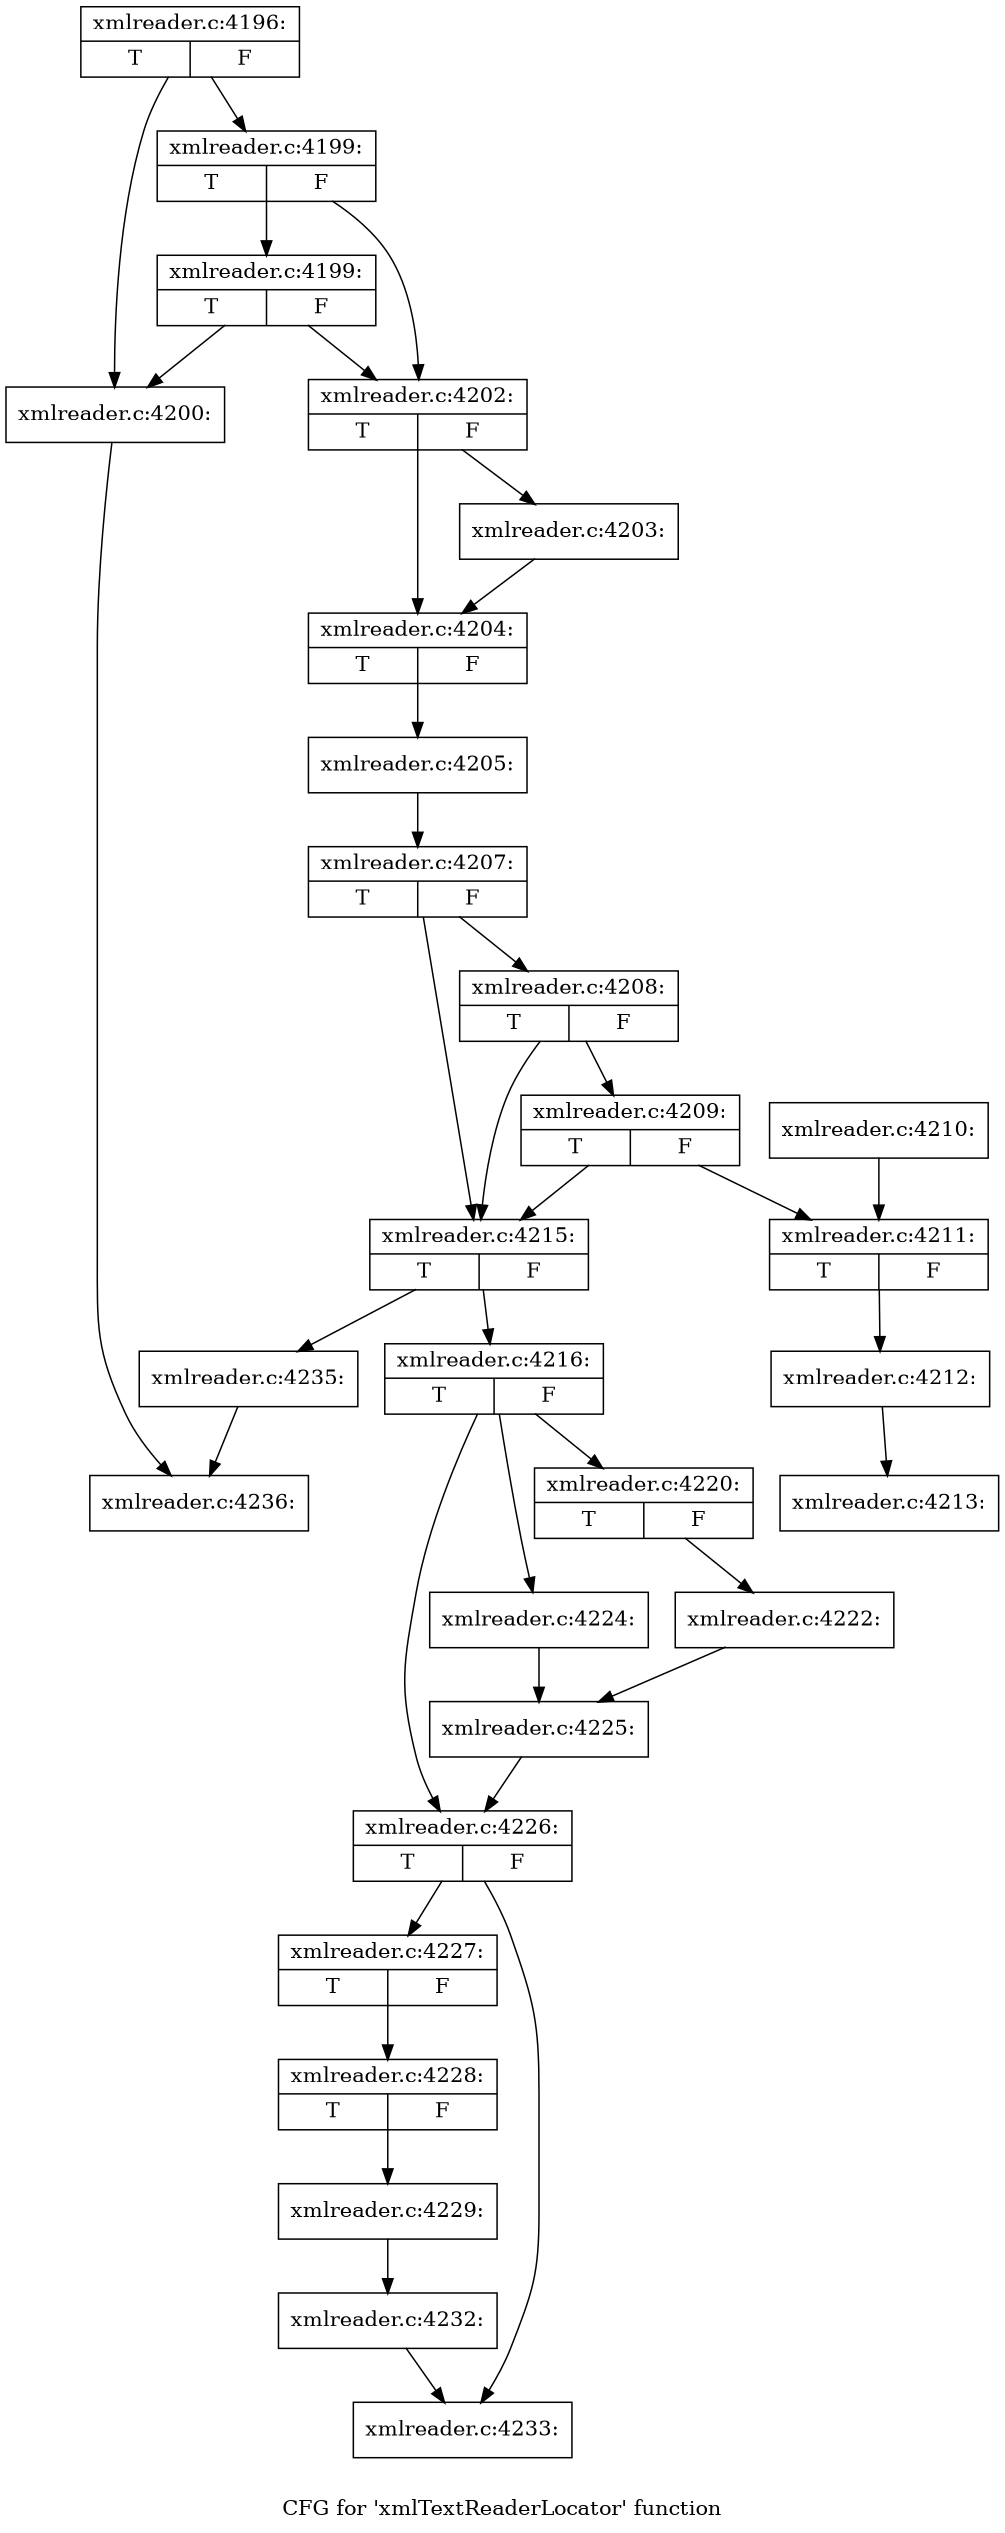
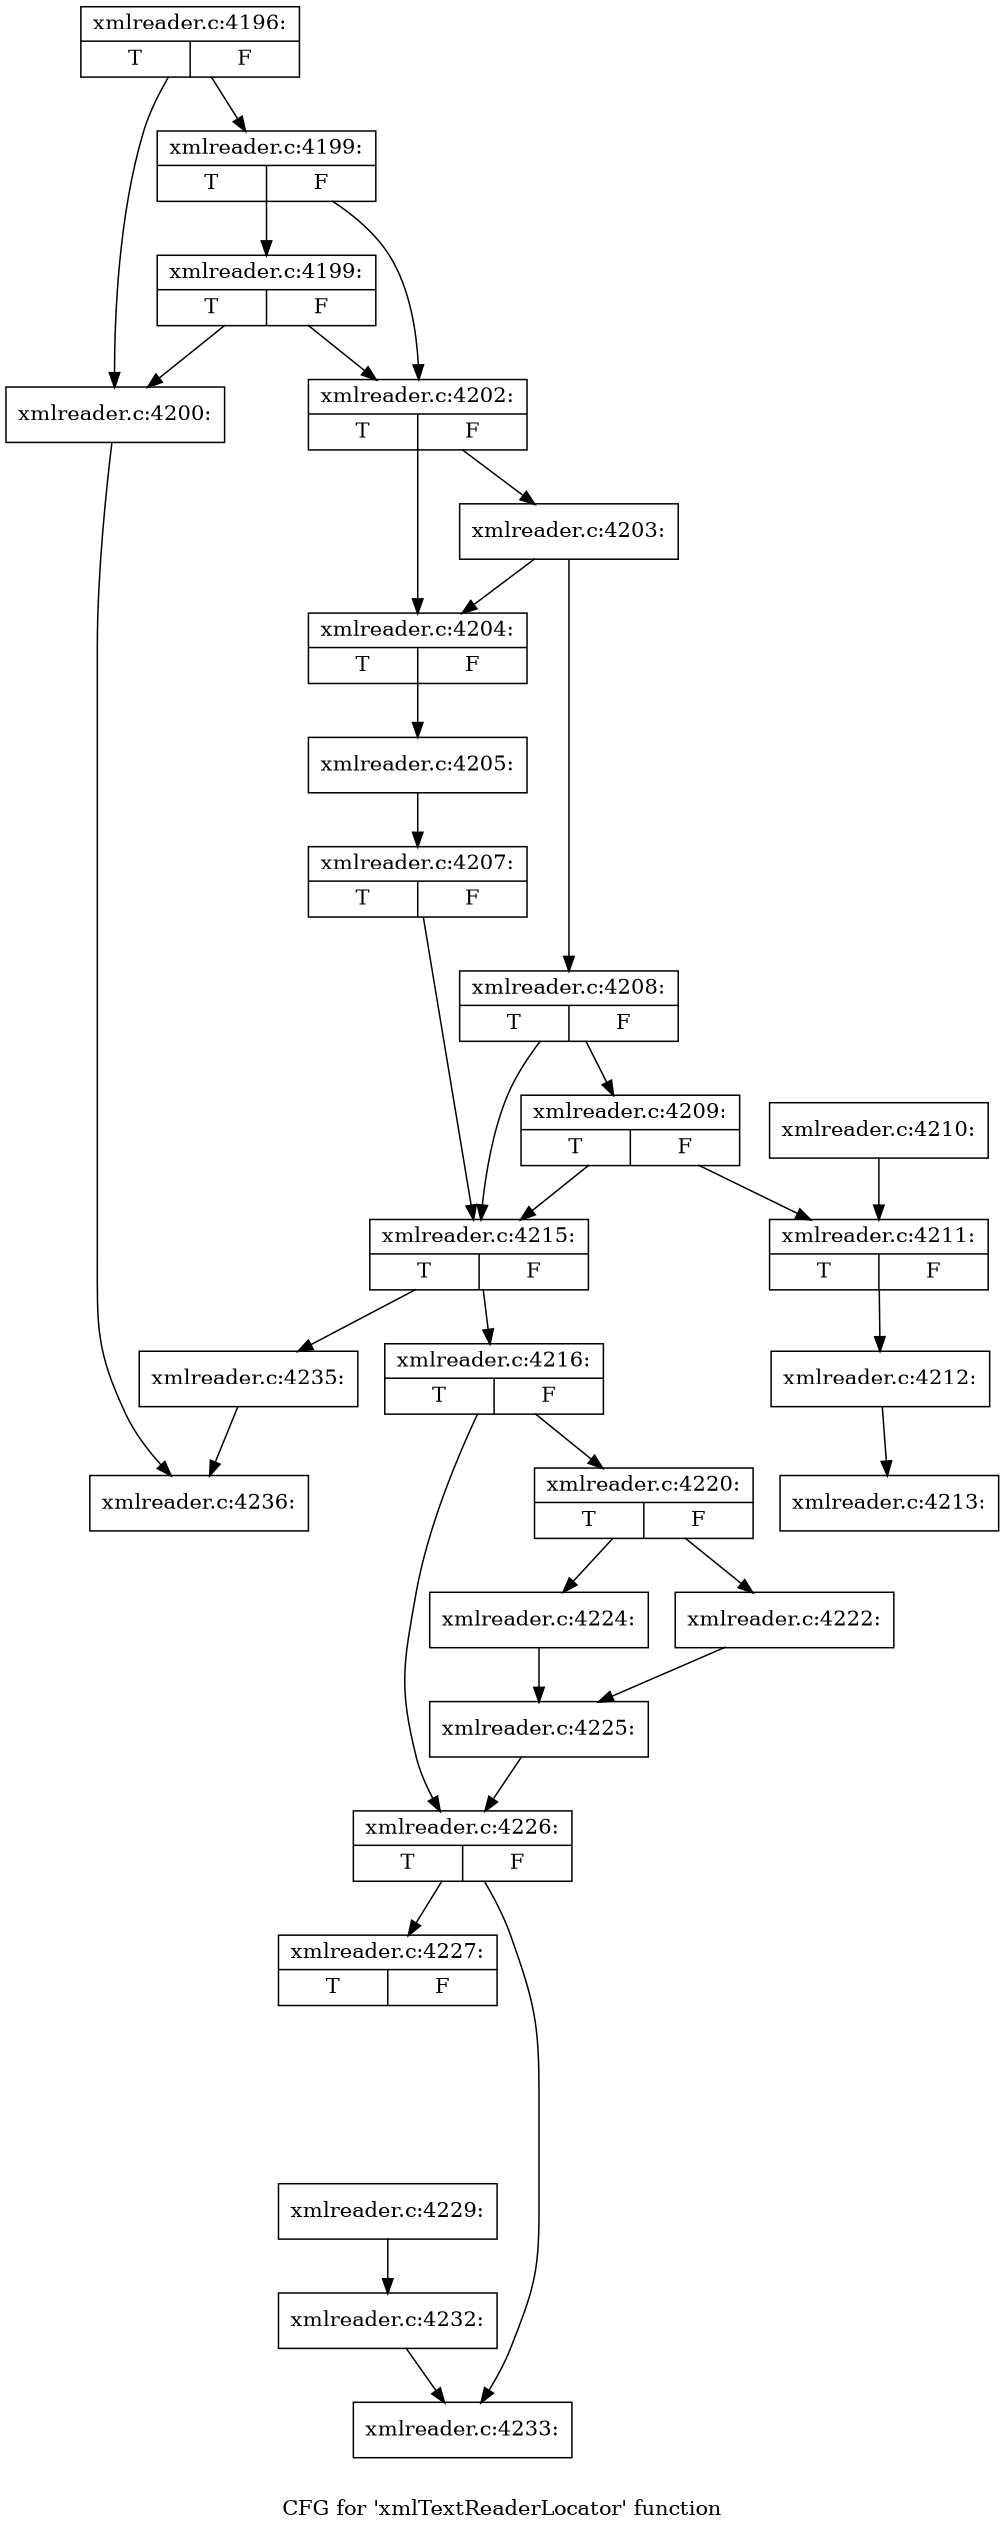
edge "xmlreader.c:4207:" -> "xmlreader.c:4208:": now "xmlreader.c:4203:" -> "xmlreader.c:4208:"
edge "xmlreader.c:4216:" -> "xmlreader.c:4224:": now "xmlreader.c:4220:" -> "xmlreader.c:4224:"
node "xmlreader.c:4228:": removed
